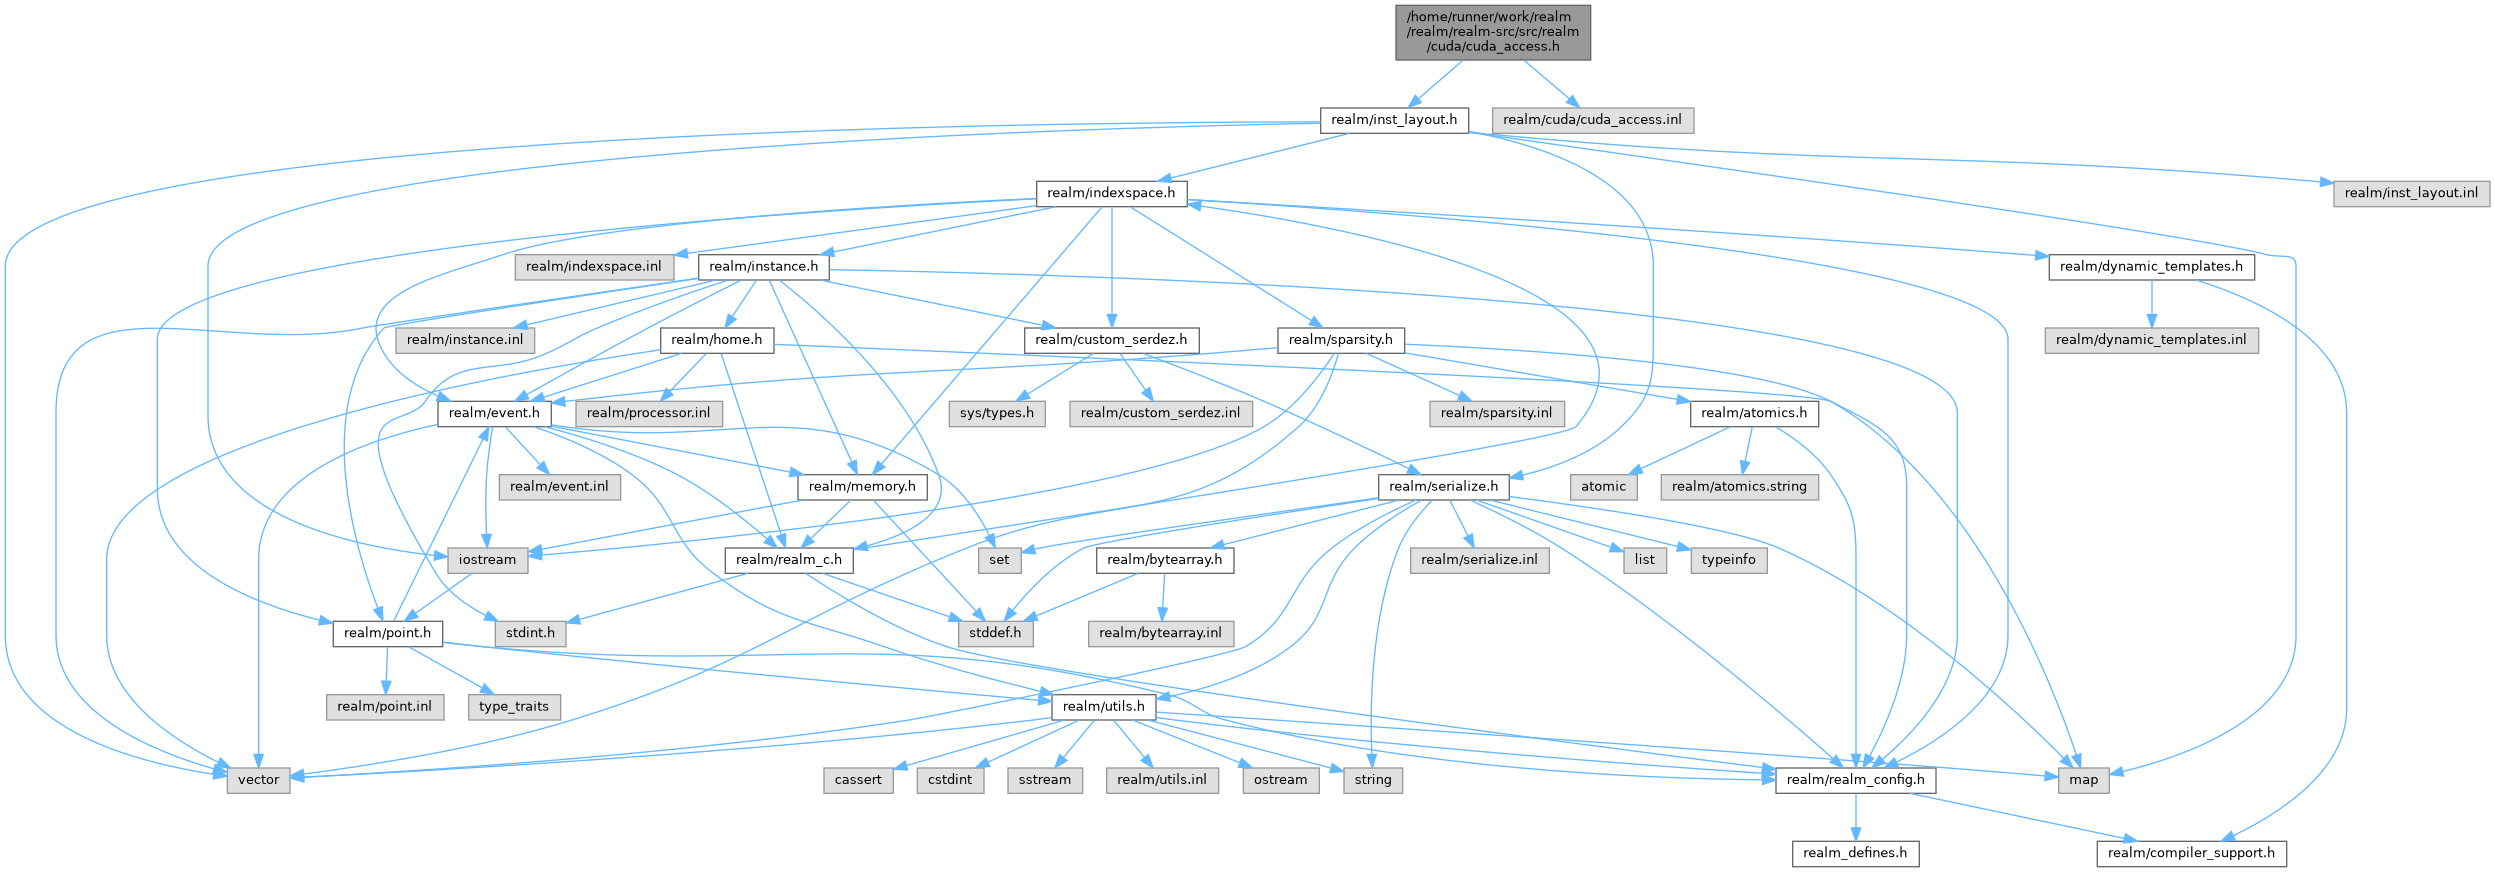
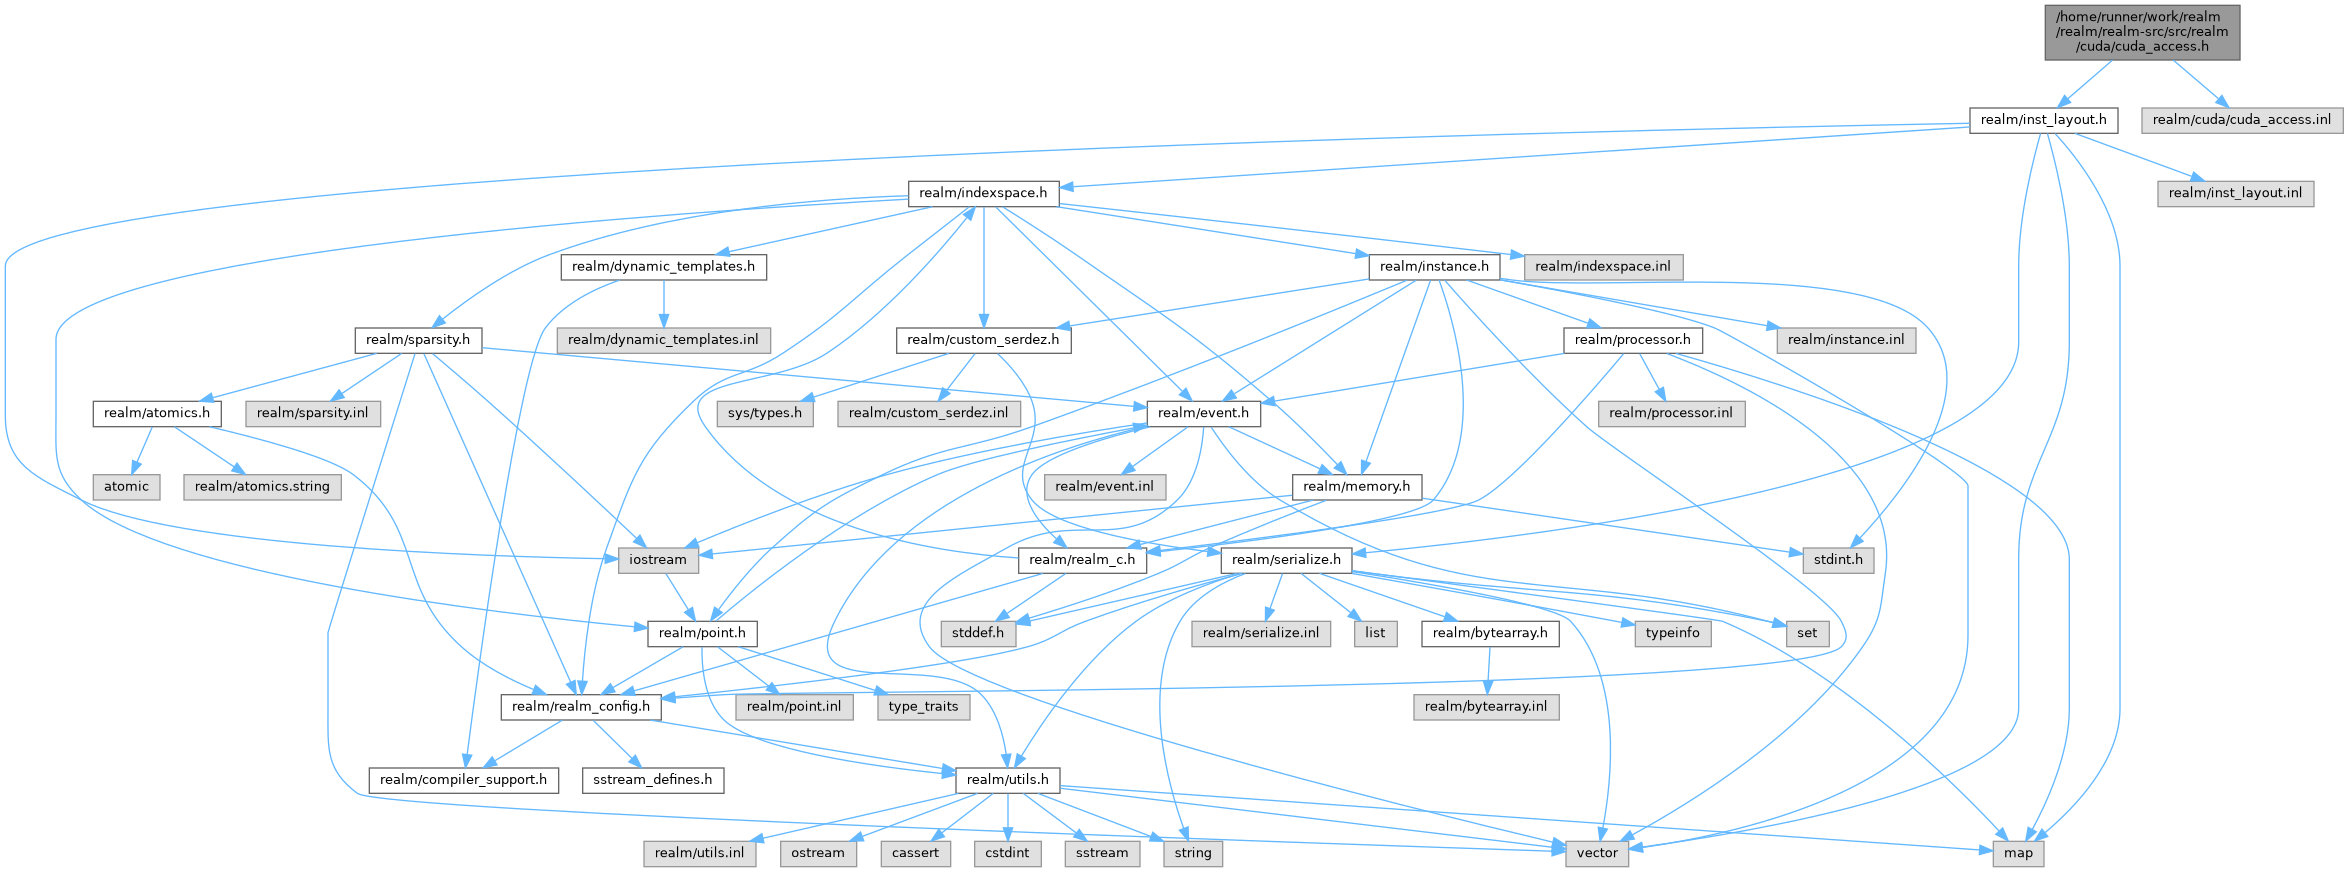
node "realm/home.h": label "realm/home.h" -> "realm/processor.h"
edge "realm/bytearray.h" -> "stddef.h": removed
edge "realm/realm_c.h" -> "stdint.h": now "realm/memory.h" -> "stdint.h"
edge "realm/utils.h" -> "realm/realm_config.h": reversed
node "realm_defines.h": label "realm_defines.h" -> "sstream_defines.h"
